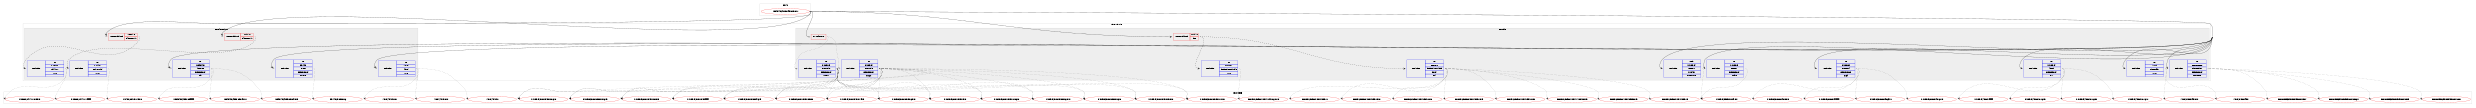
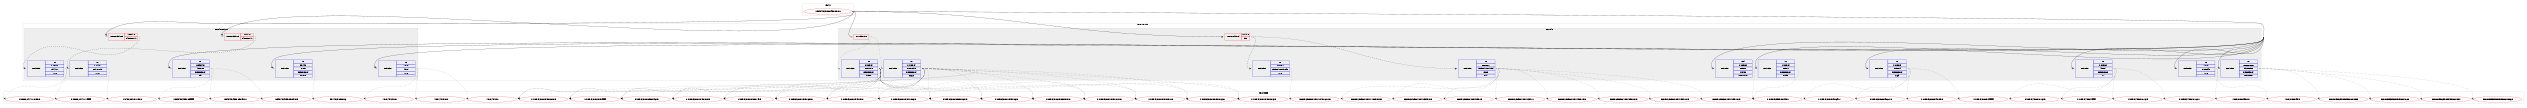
node "sys-devel/automake-1.13.4-r2": added
